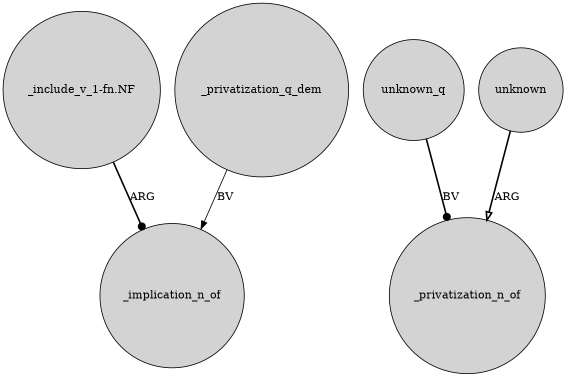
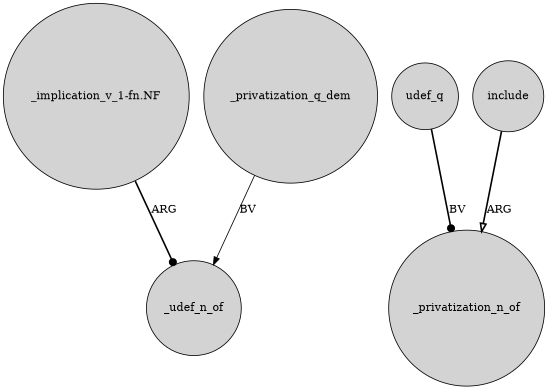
node "_include_v_1-fn.NF": label "_include_v_1-fn.NF" -> "_implication_v_1-fn.NF"
node "unknown_q": label "unknown_q" -> "udef_q"
node "unknown": label "unknown" -> "include"
node "_implication_n_of": label "_implication_n_of" -> "_udef_n_of"
